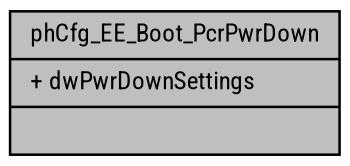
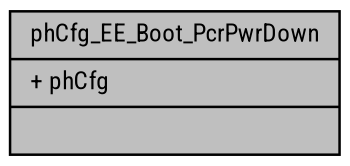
node "phCfg_EE_Boot_PcrPwrDown": text "+ dwPwrDownSettings" -> "+ phCfg"
